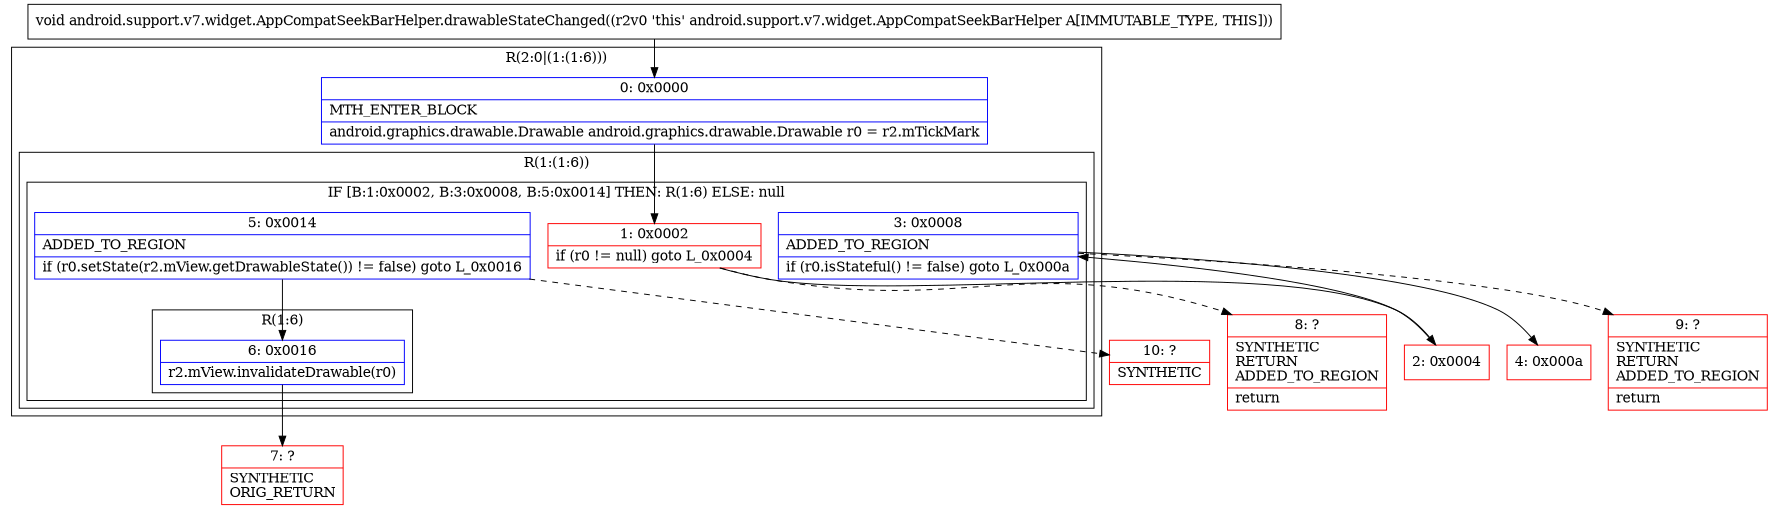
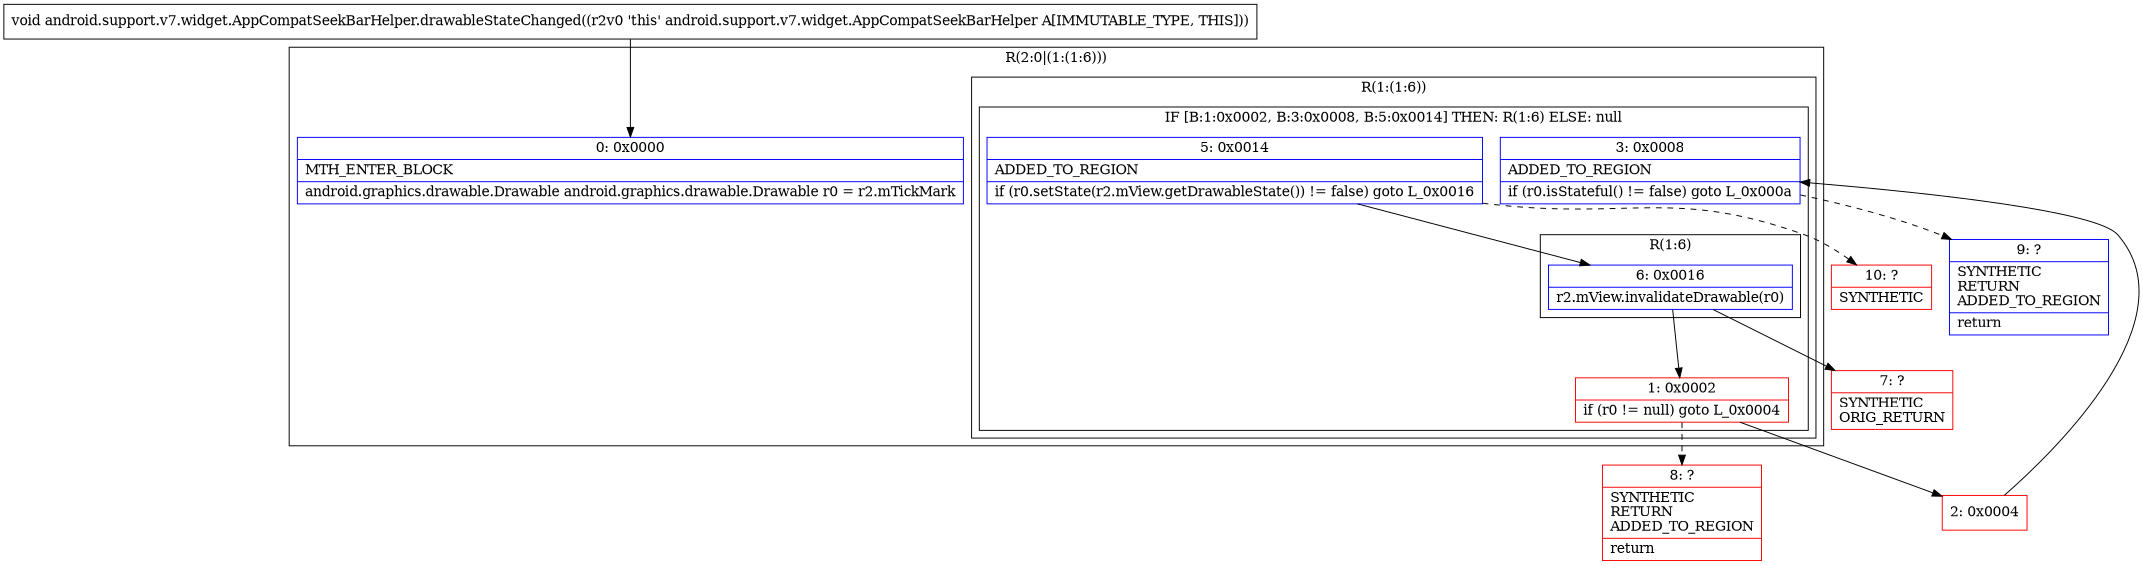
edge "0: 0x0000" -> "1: 0x0002": now "6: 0x0016" -> "1: 0x0002"
node "4: 0x000a": removed
node "9: ?": color red -> blue
